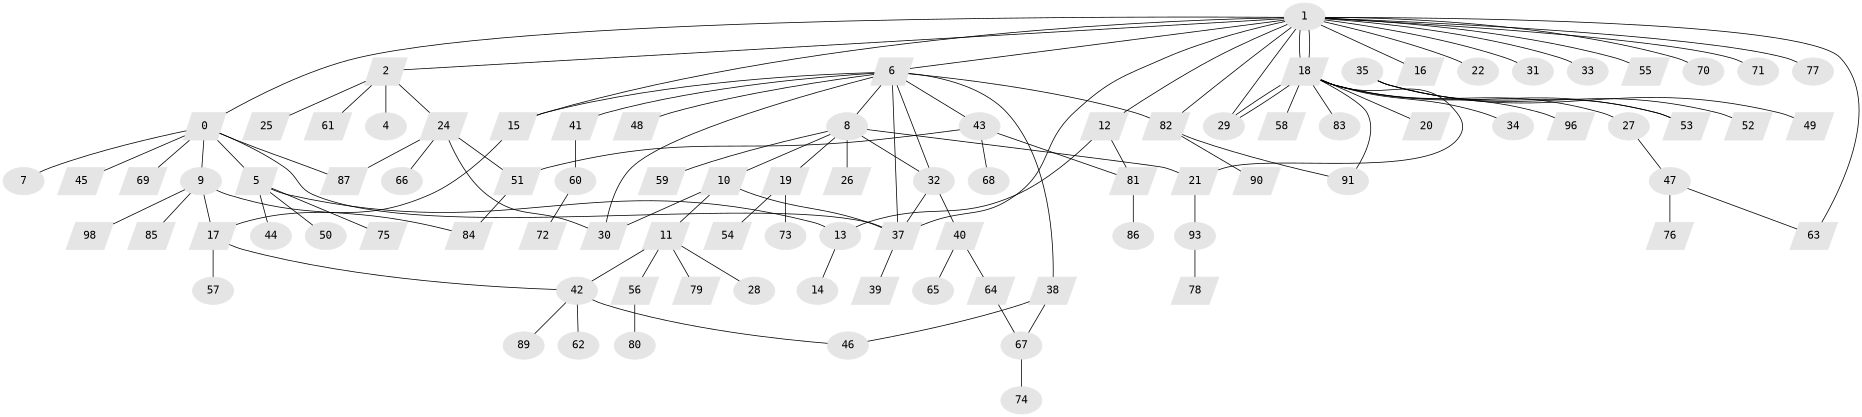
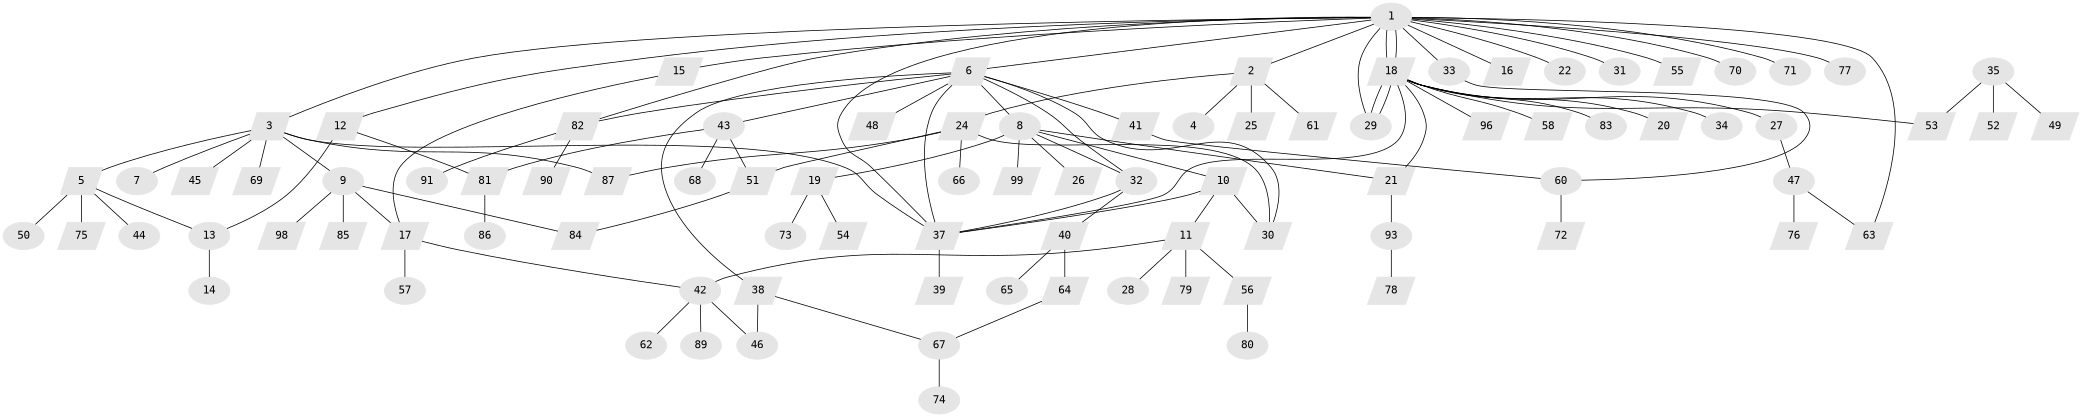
edge "6" -- "15": removed
edge "33" -- "60": added
edge "18" -- "91": now "18" -- "37"
node "0": label "0" -> "3"
node "59": label "59" -> "99"
